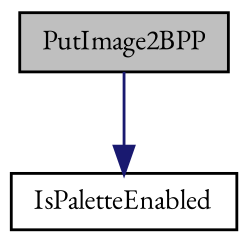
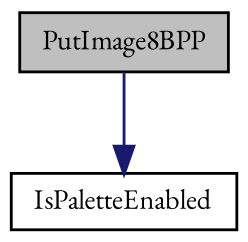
node "PutImage2BPP": label "PutImage2BPP" -> "PutImage8BPP"
